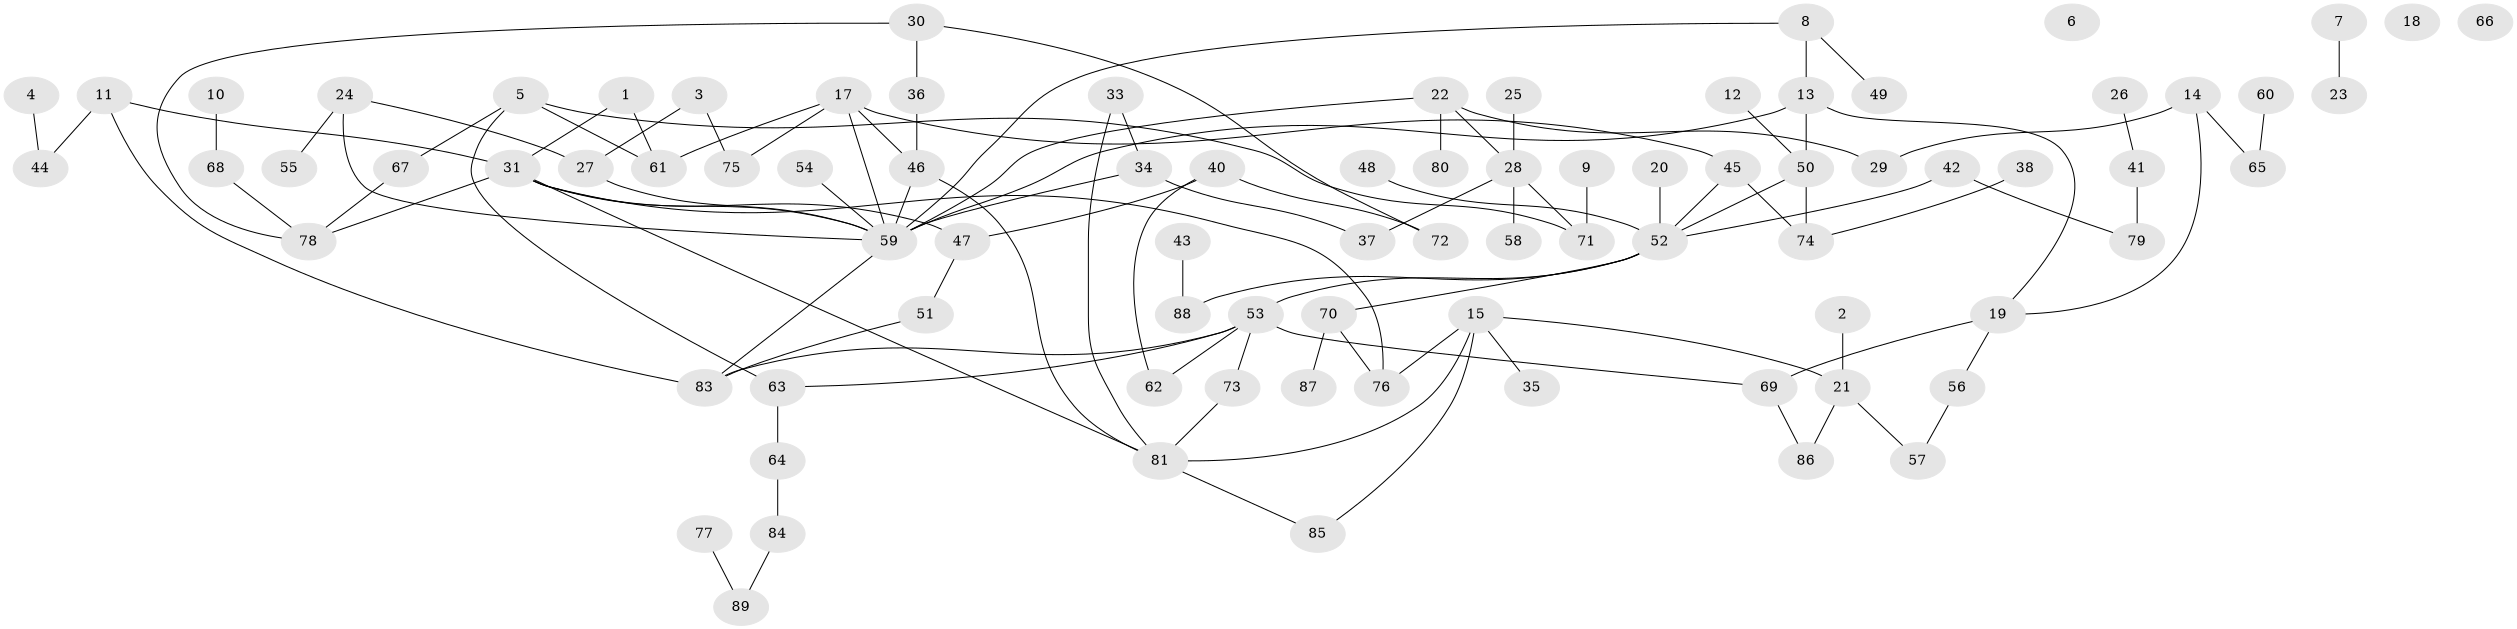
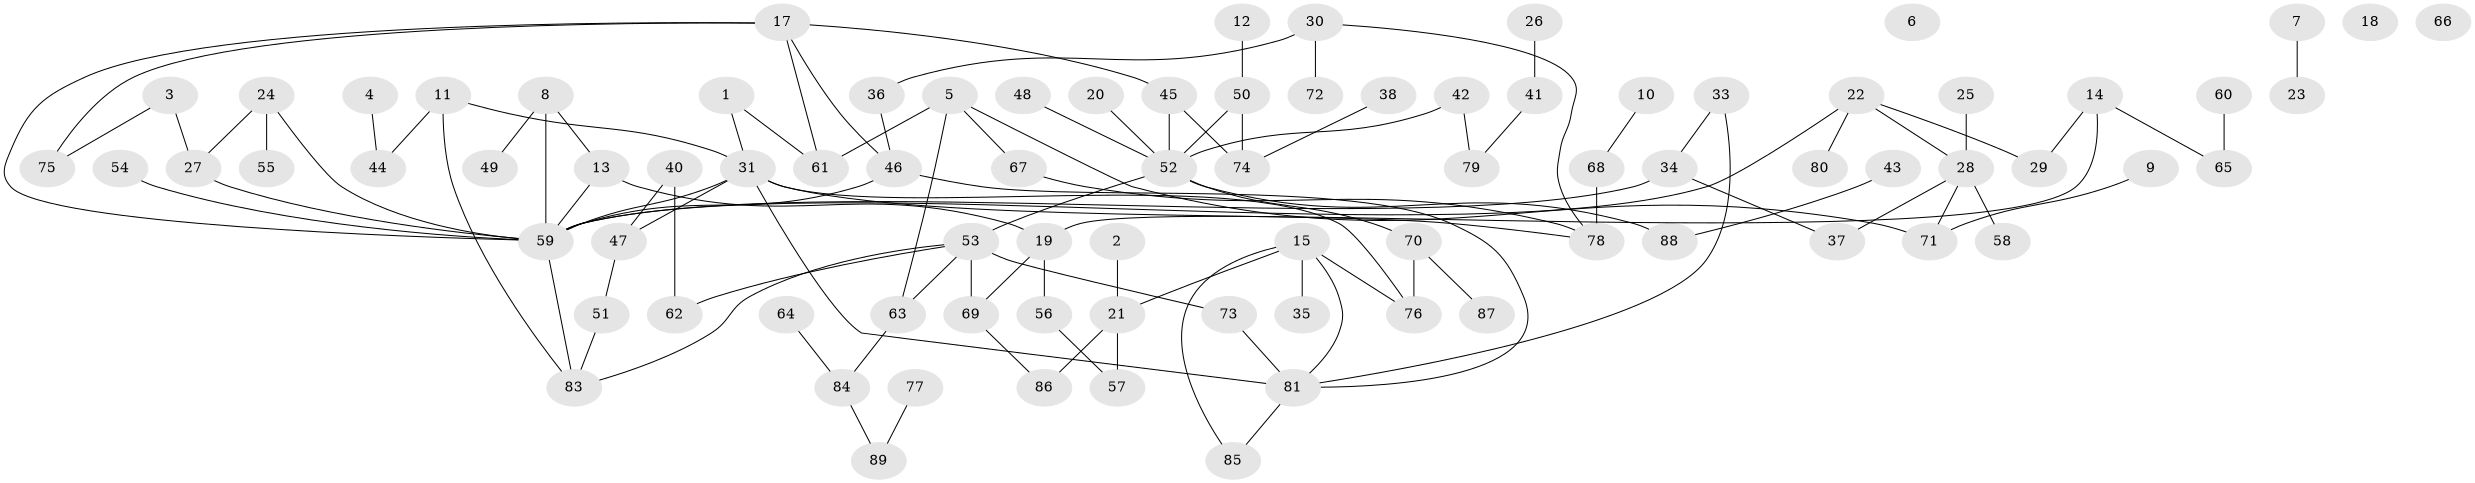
edge "13" -- "50": removed
edge "40" -- "72": removed
edge "63" -- "64": now "63" -- "84"
